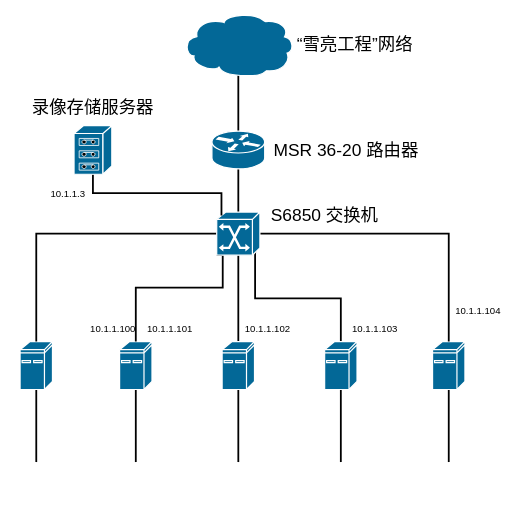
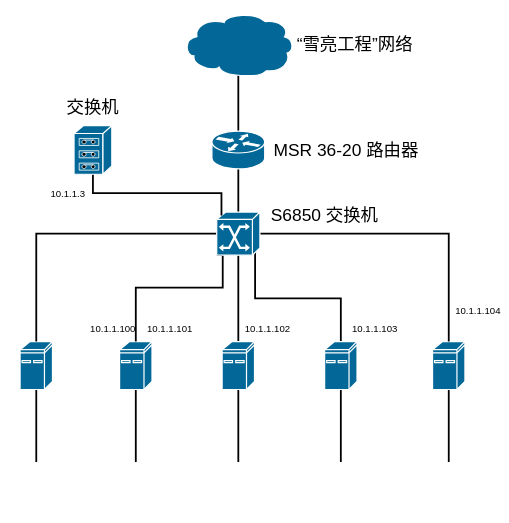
node "录像存储服务器": label "录像存储服务器" -> "交换机"
